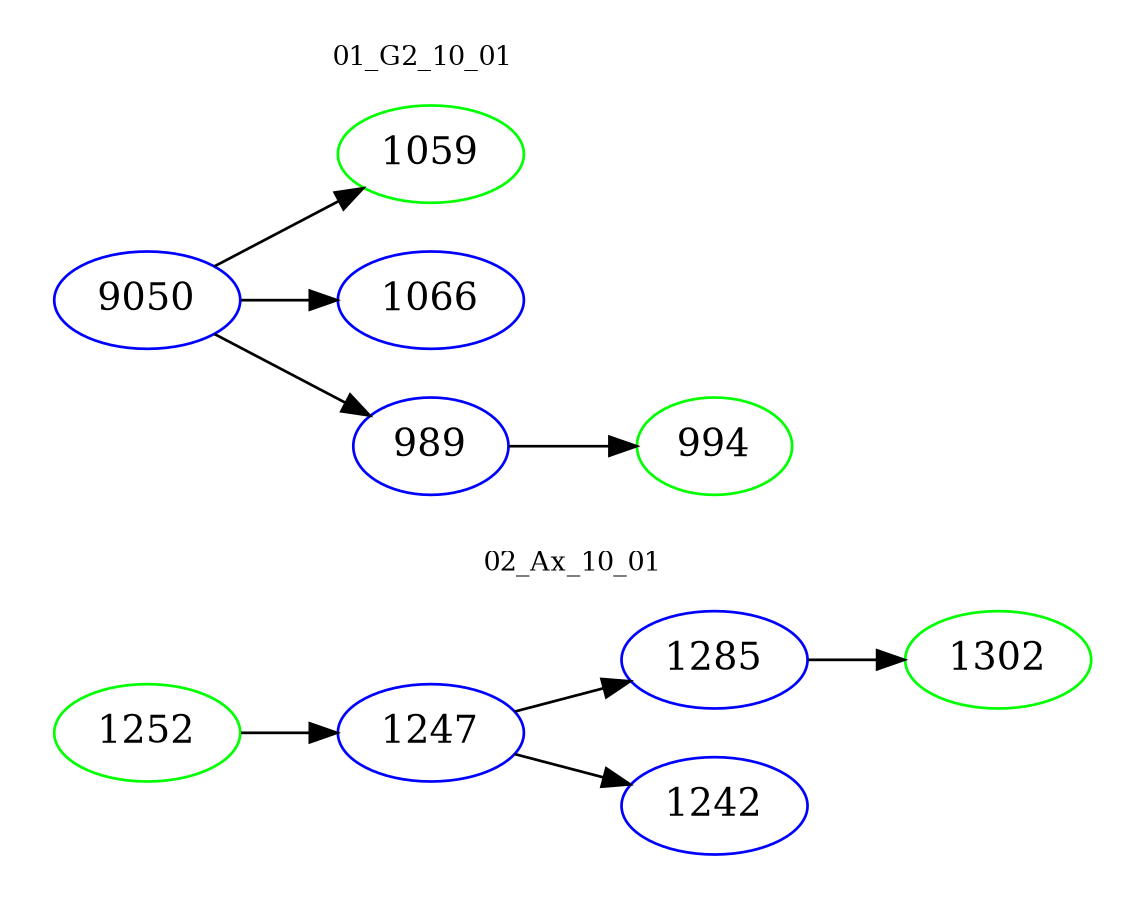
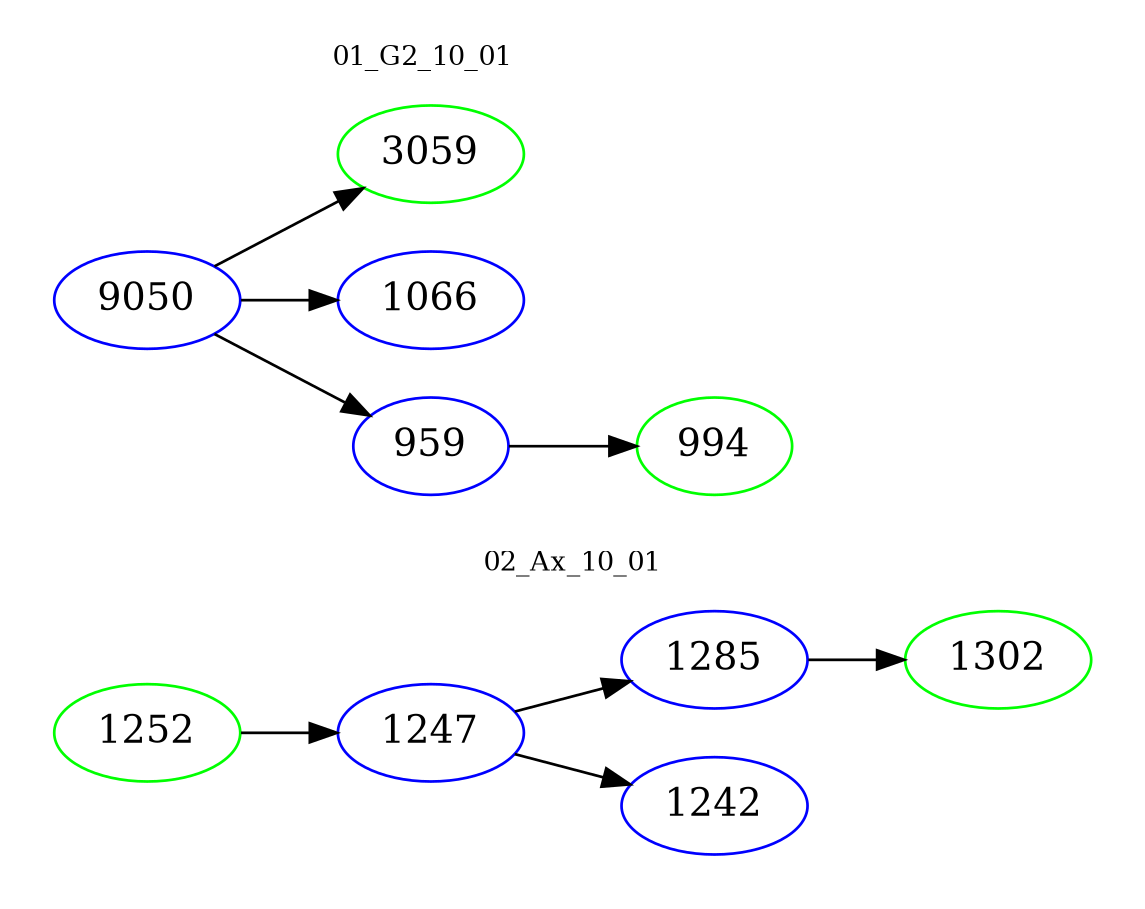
node "1059": label "1059" -> "3059"
node "989": label "989" -> "959"
